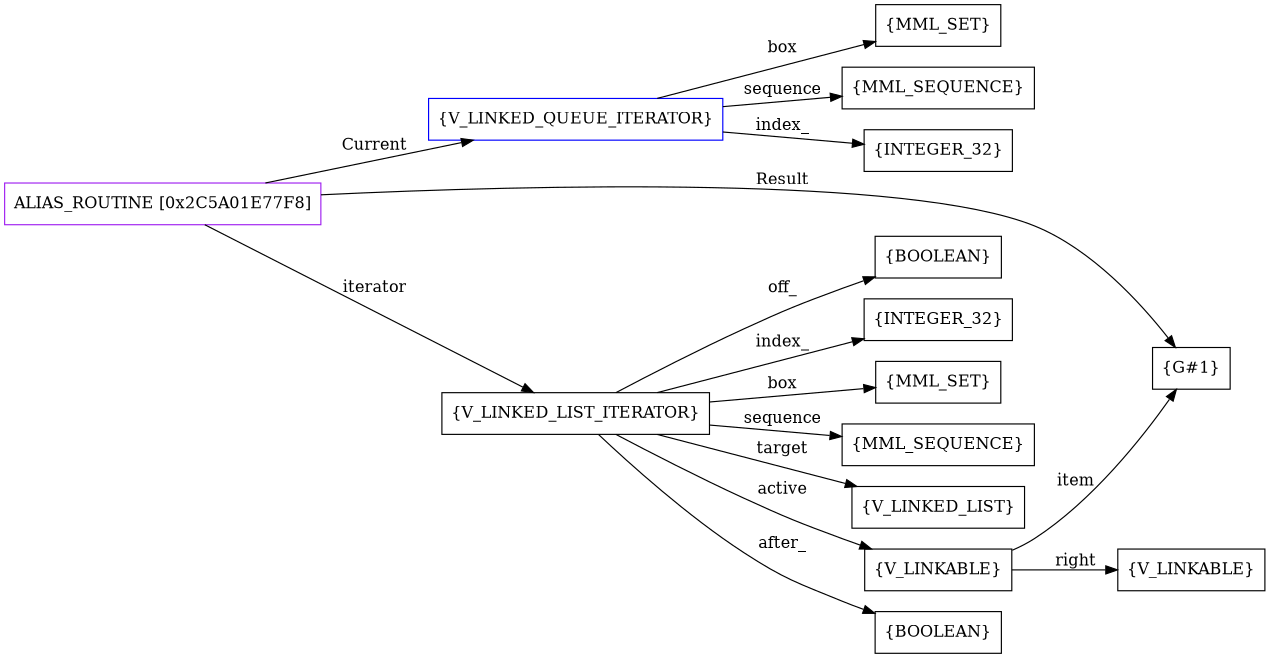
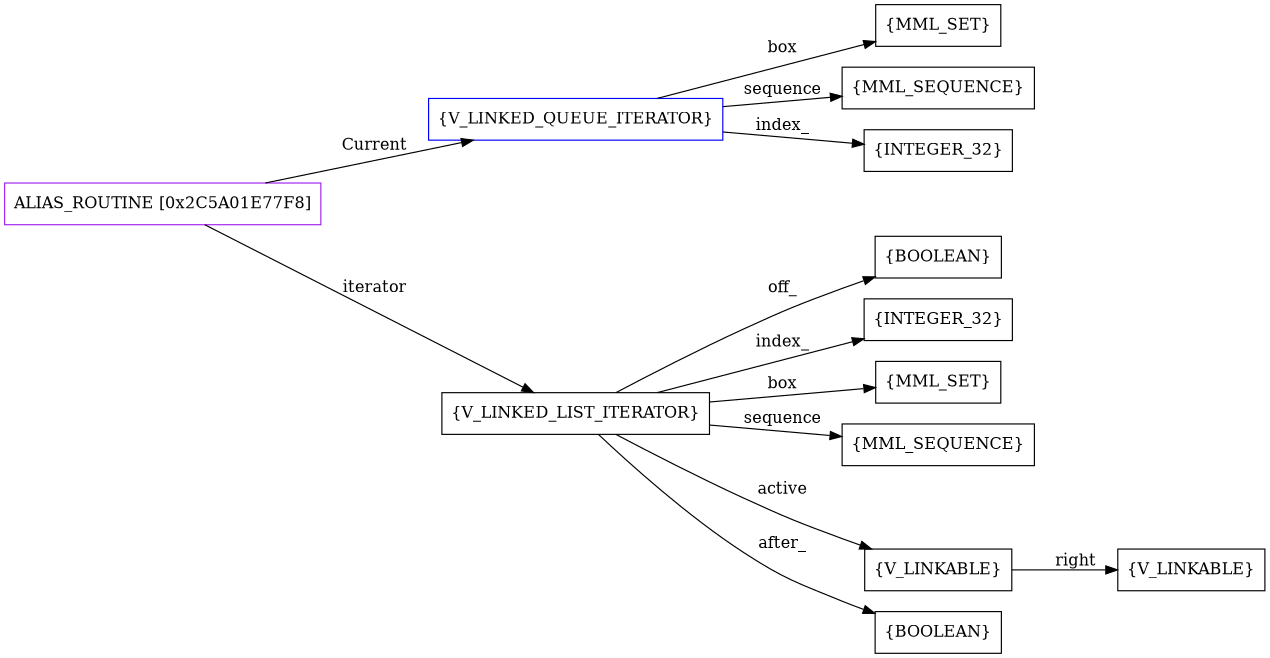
node "{G#1}": removed
node "{V_LINKED_LIST}": removed
